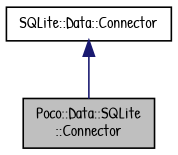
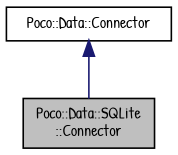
node "SQLite::Data::Connector": label "SQLite::Data::Connector" -> "Poco::Data::Connector"
